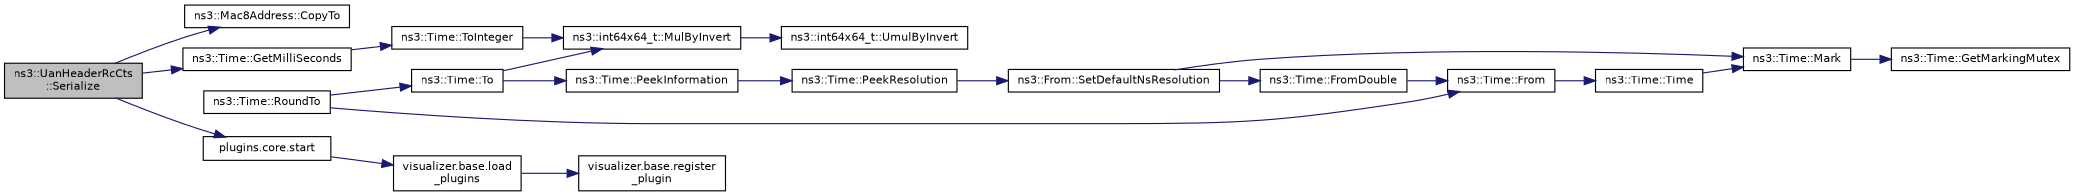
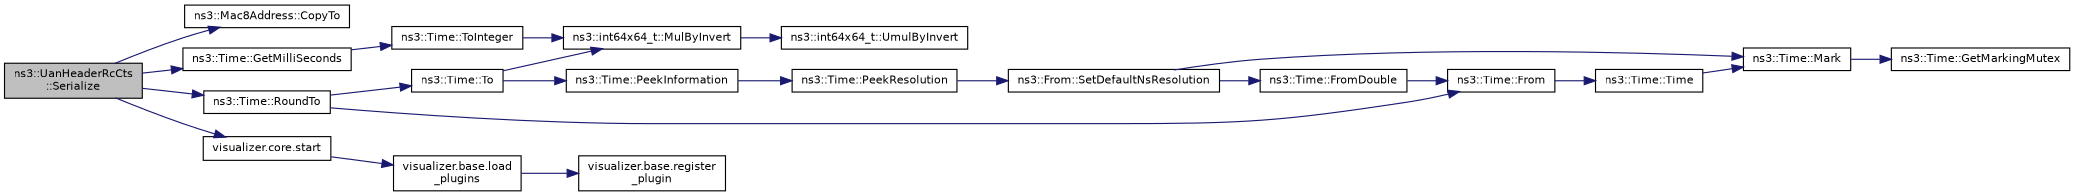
edge "ns3::UanHeaderRcCts ::Serialize" -> "ns3::Time::RoundTo": added
node "plugins.core.start": label "plugins.core.start" -> "visualizer.core.start"
